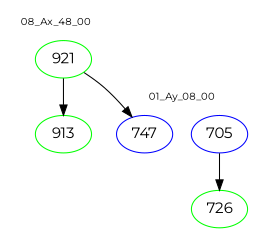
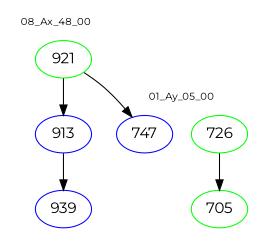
cluster "01_Ay_08_00": label "01_Ay_08_00" -> "01_Ay_05_00"
node "913": color green -> blue
node "705": color blue -> green
edge "705" -> "726": reversed
node "939": added
